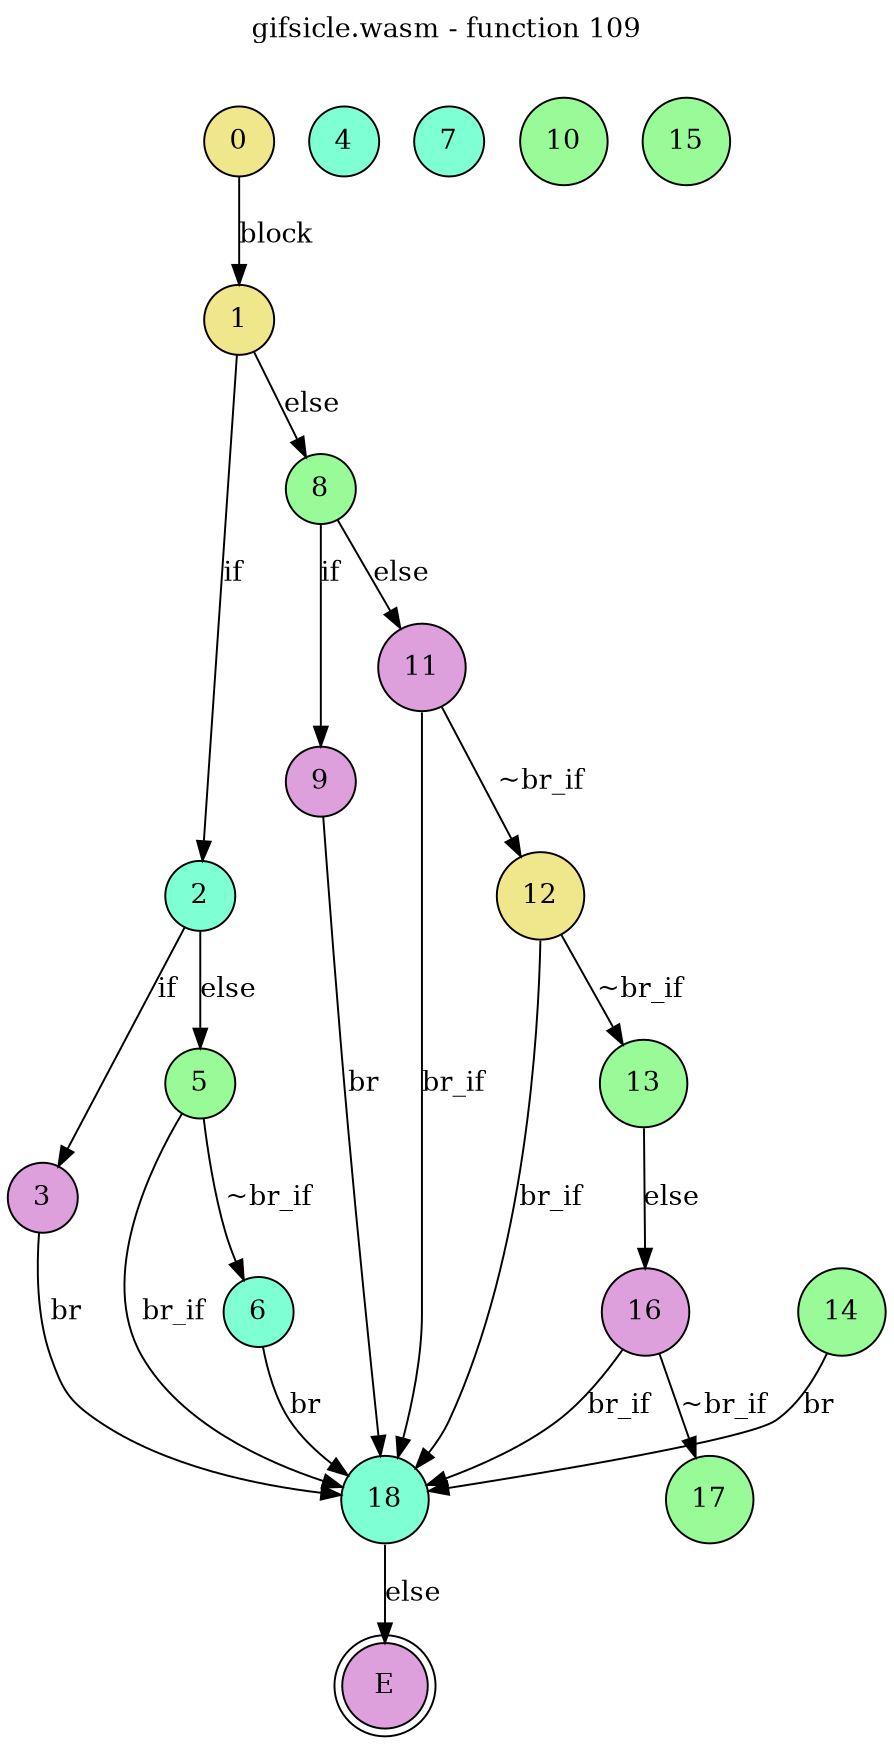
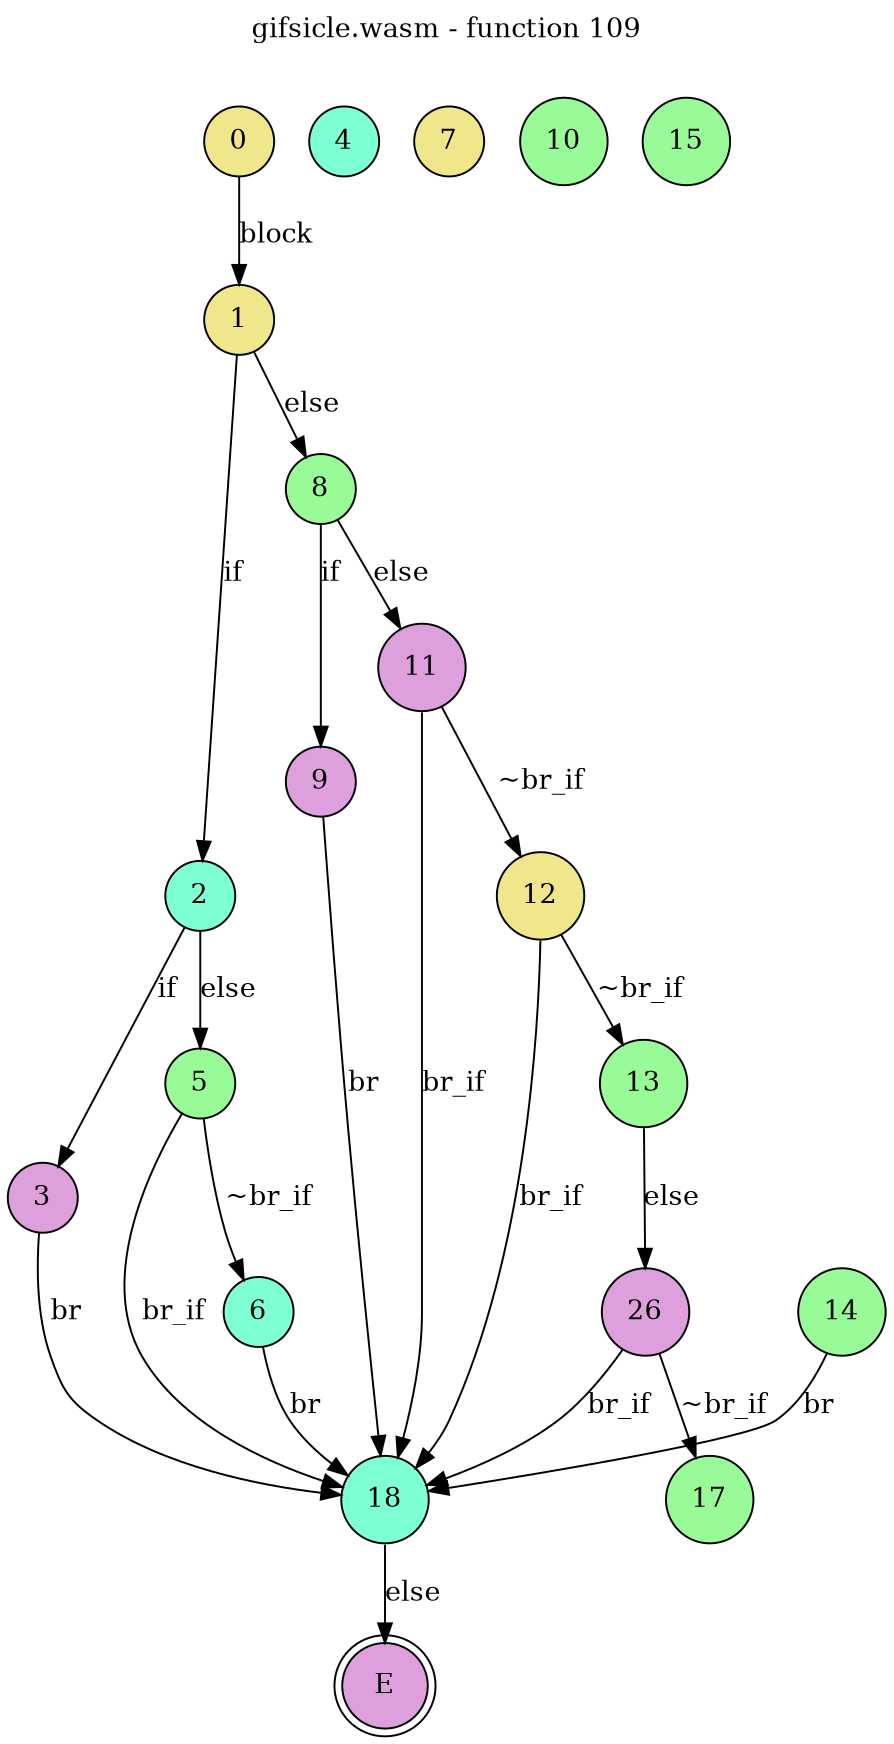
node "7": fillcolor aquamarine -> khaki
node "16": label "16" -> "26"
